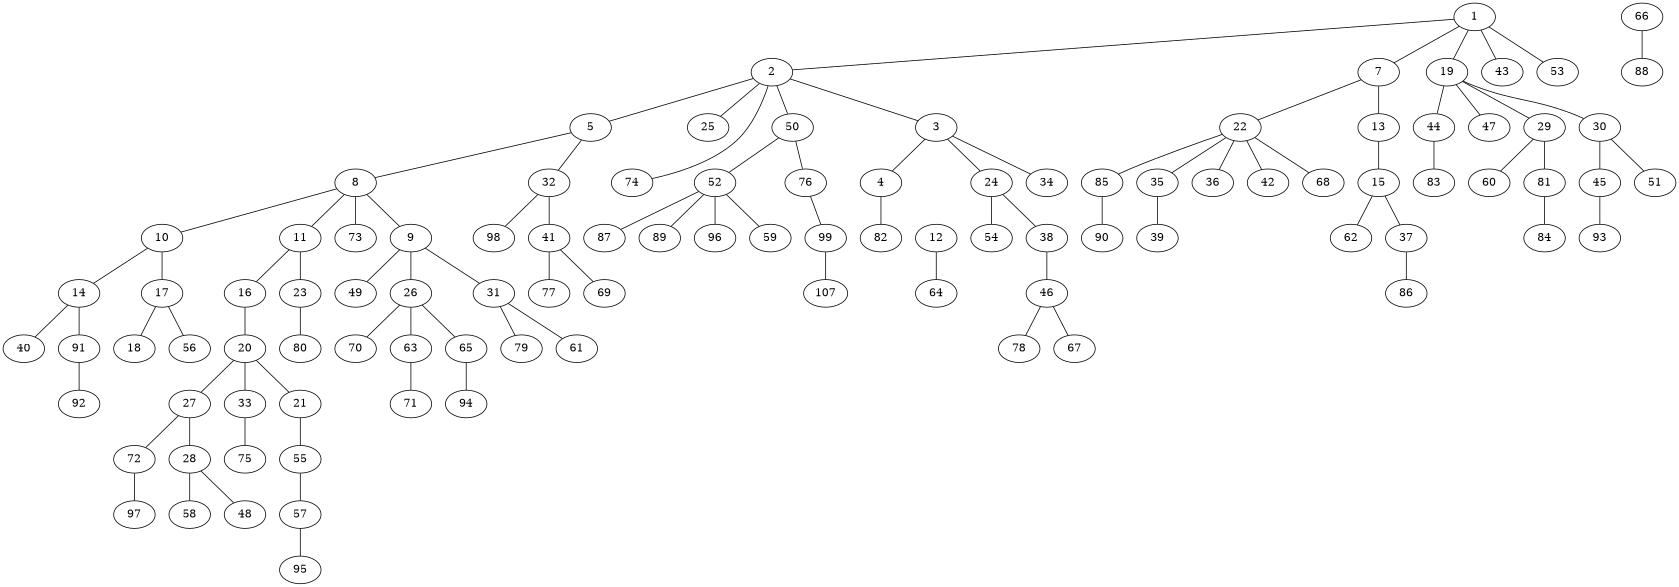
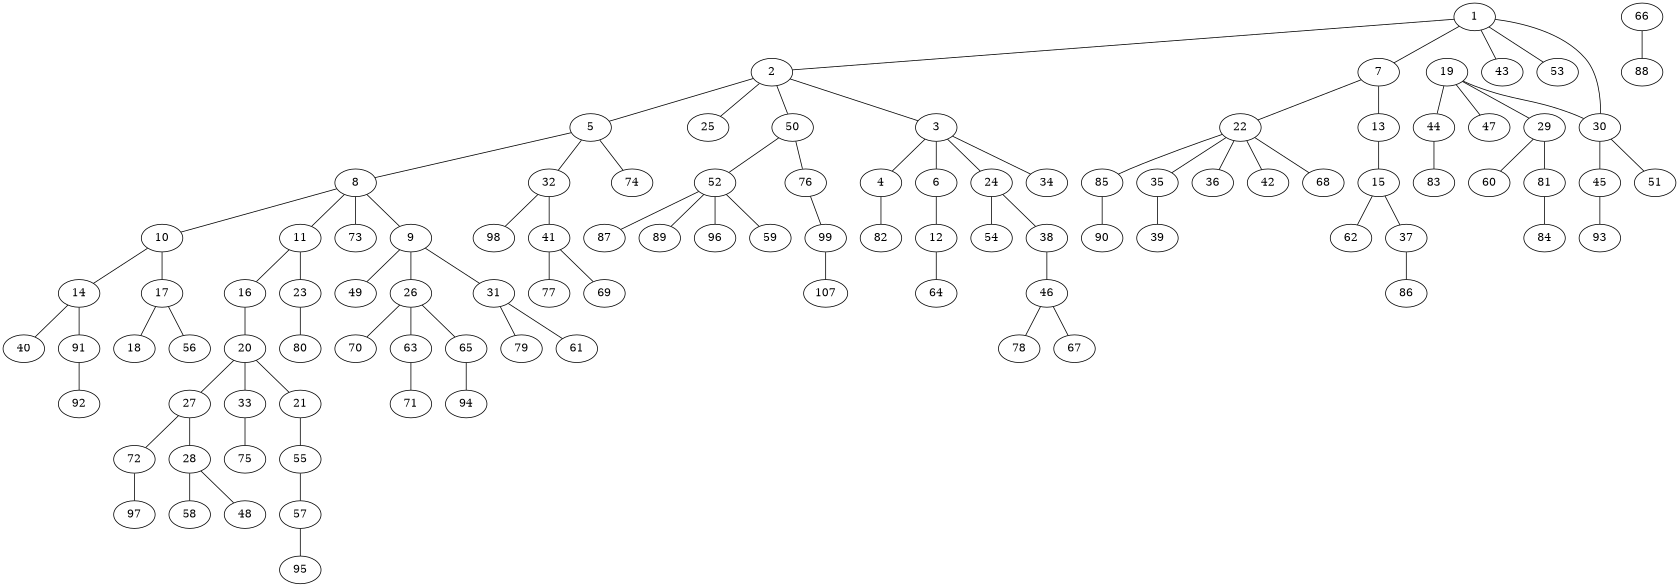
edge "1" -- "19": now "1" -- "30"
edge "2" -- "74": now "5" -- "74"
node "6": added
